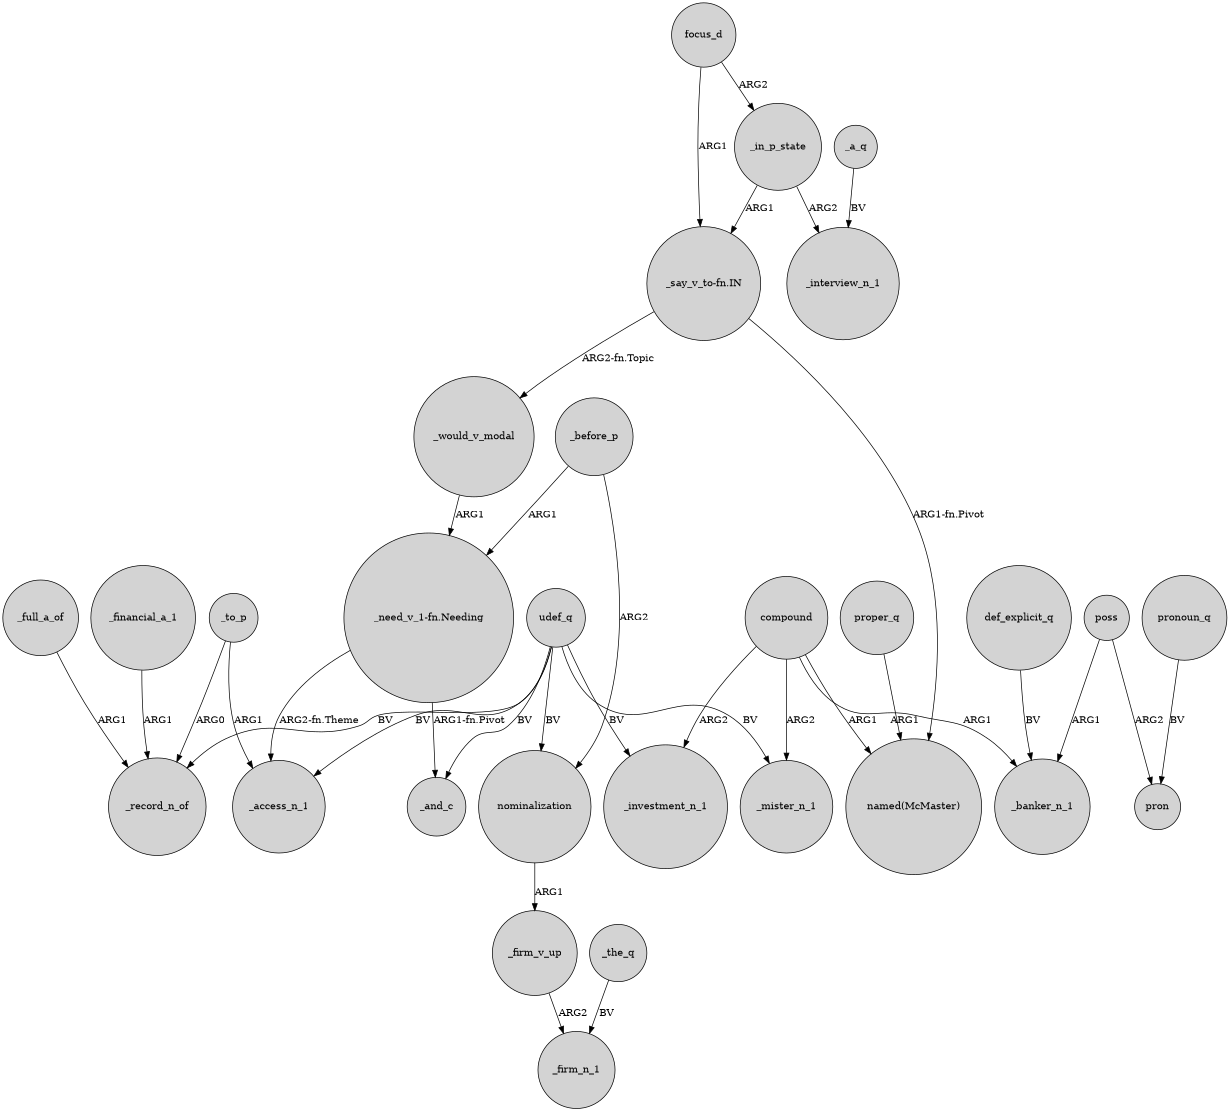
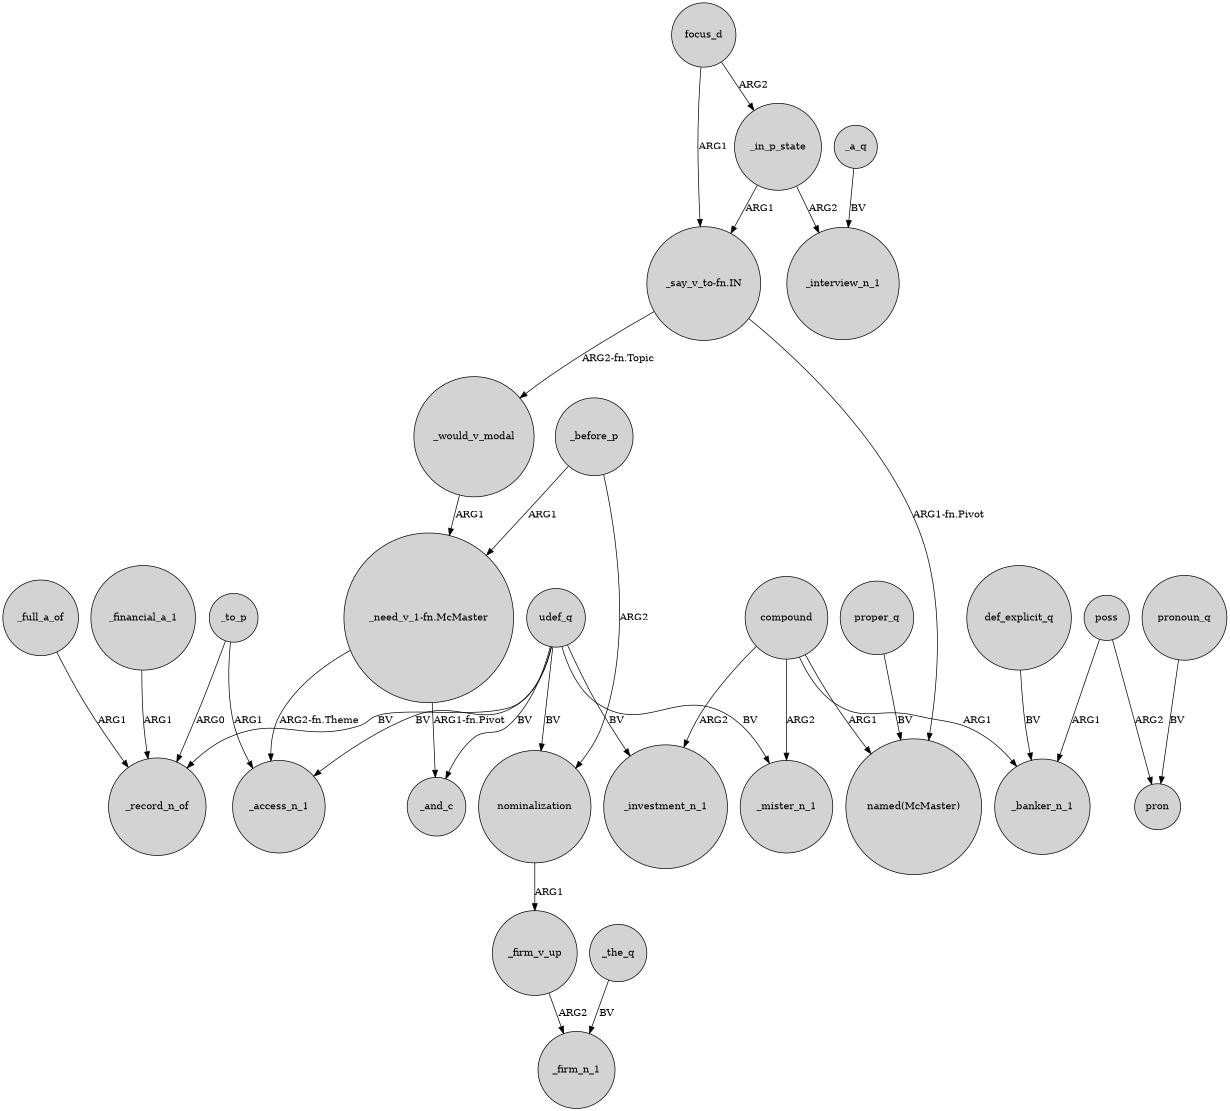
node "_need_v_1-fn.Needing": label "_need_v_1-fn.Needing" -> "_need_v_1-fn.McMaster"
edge "proper_q" -> "named(McMaster)": label "ARG1" -> "BV"
